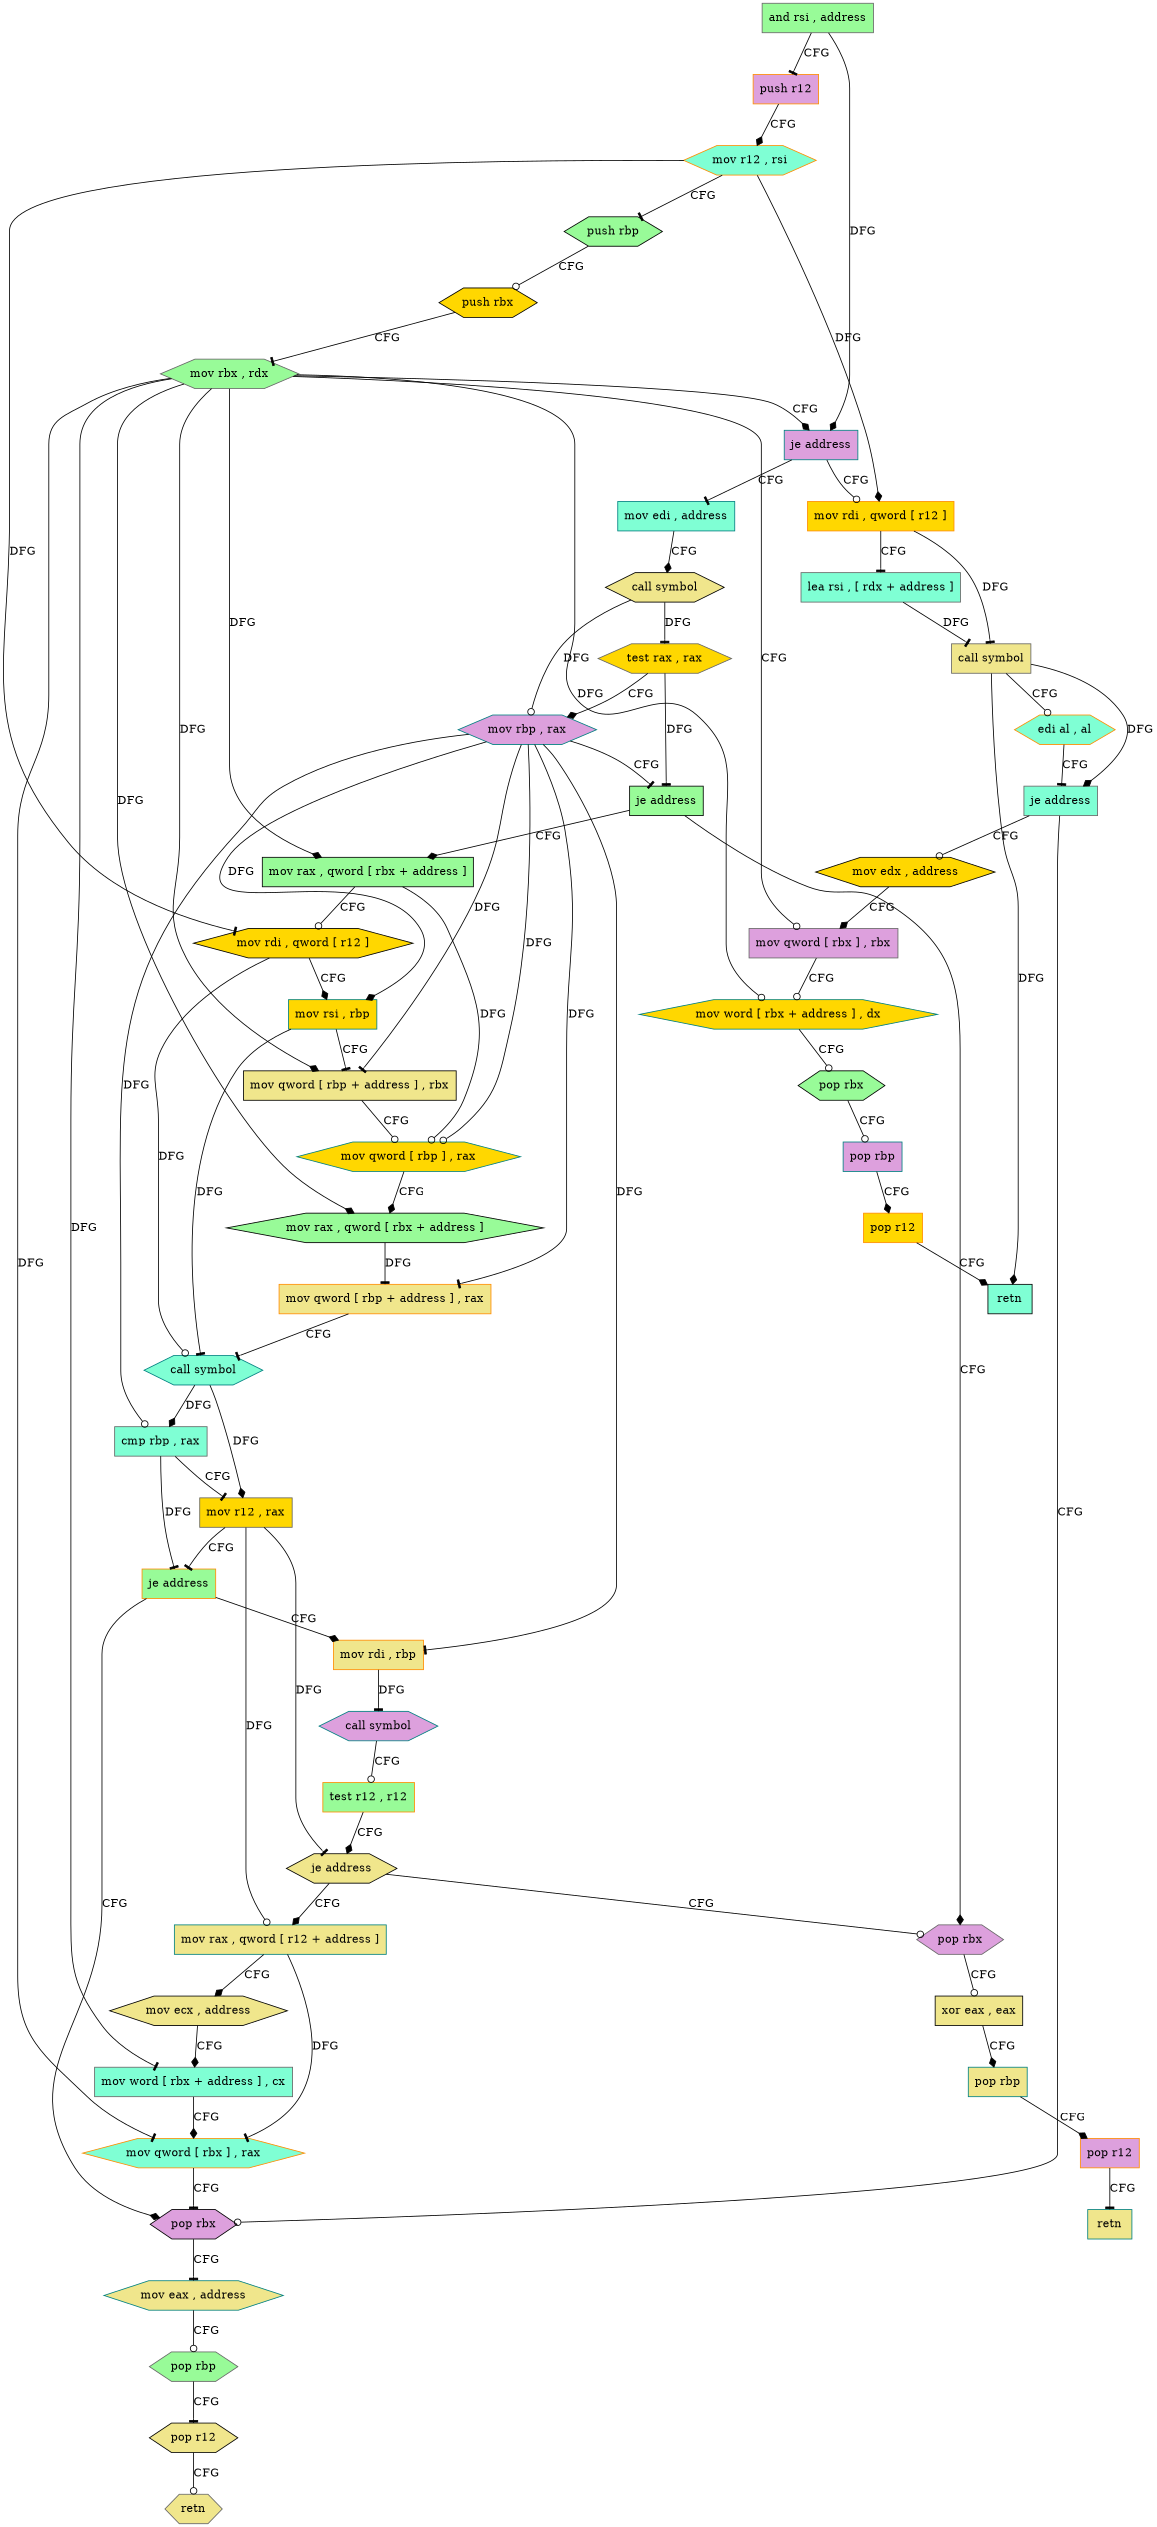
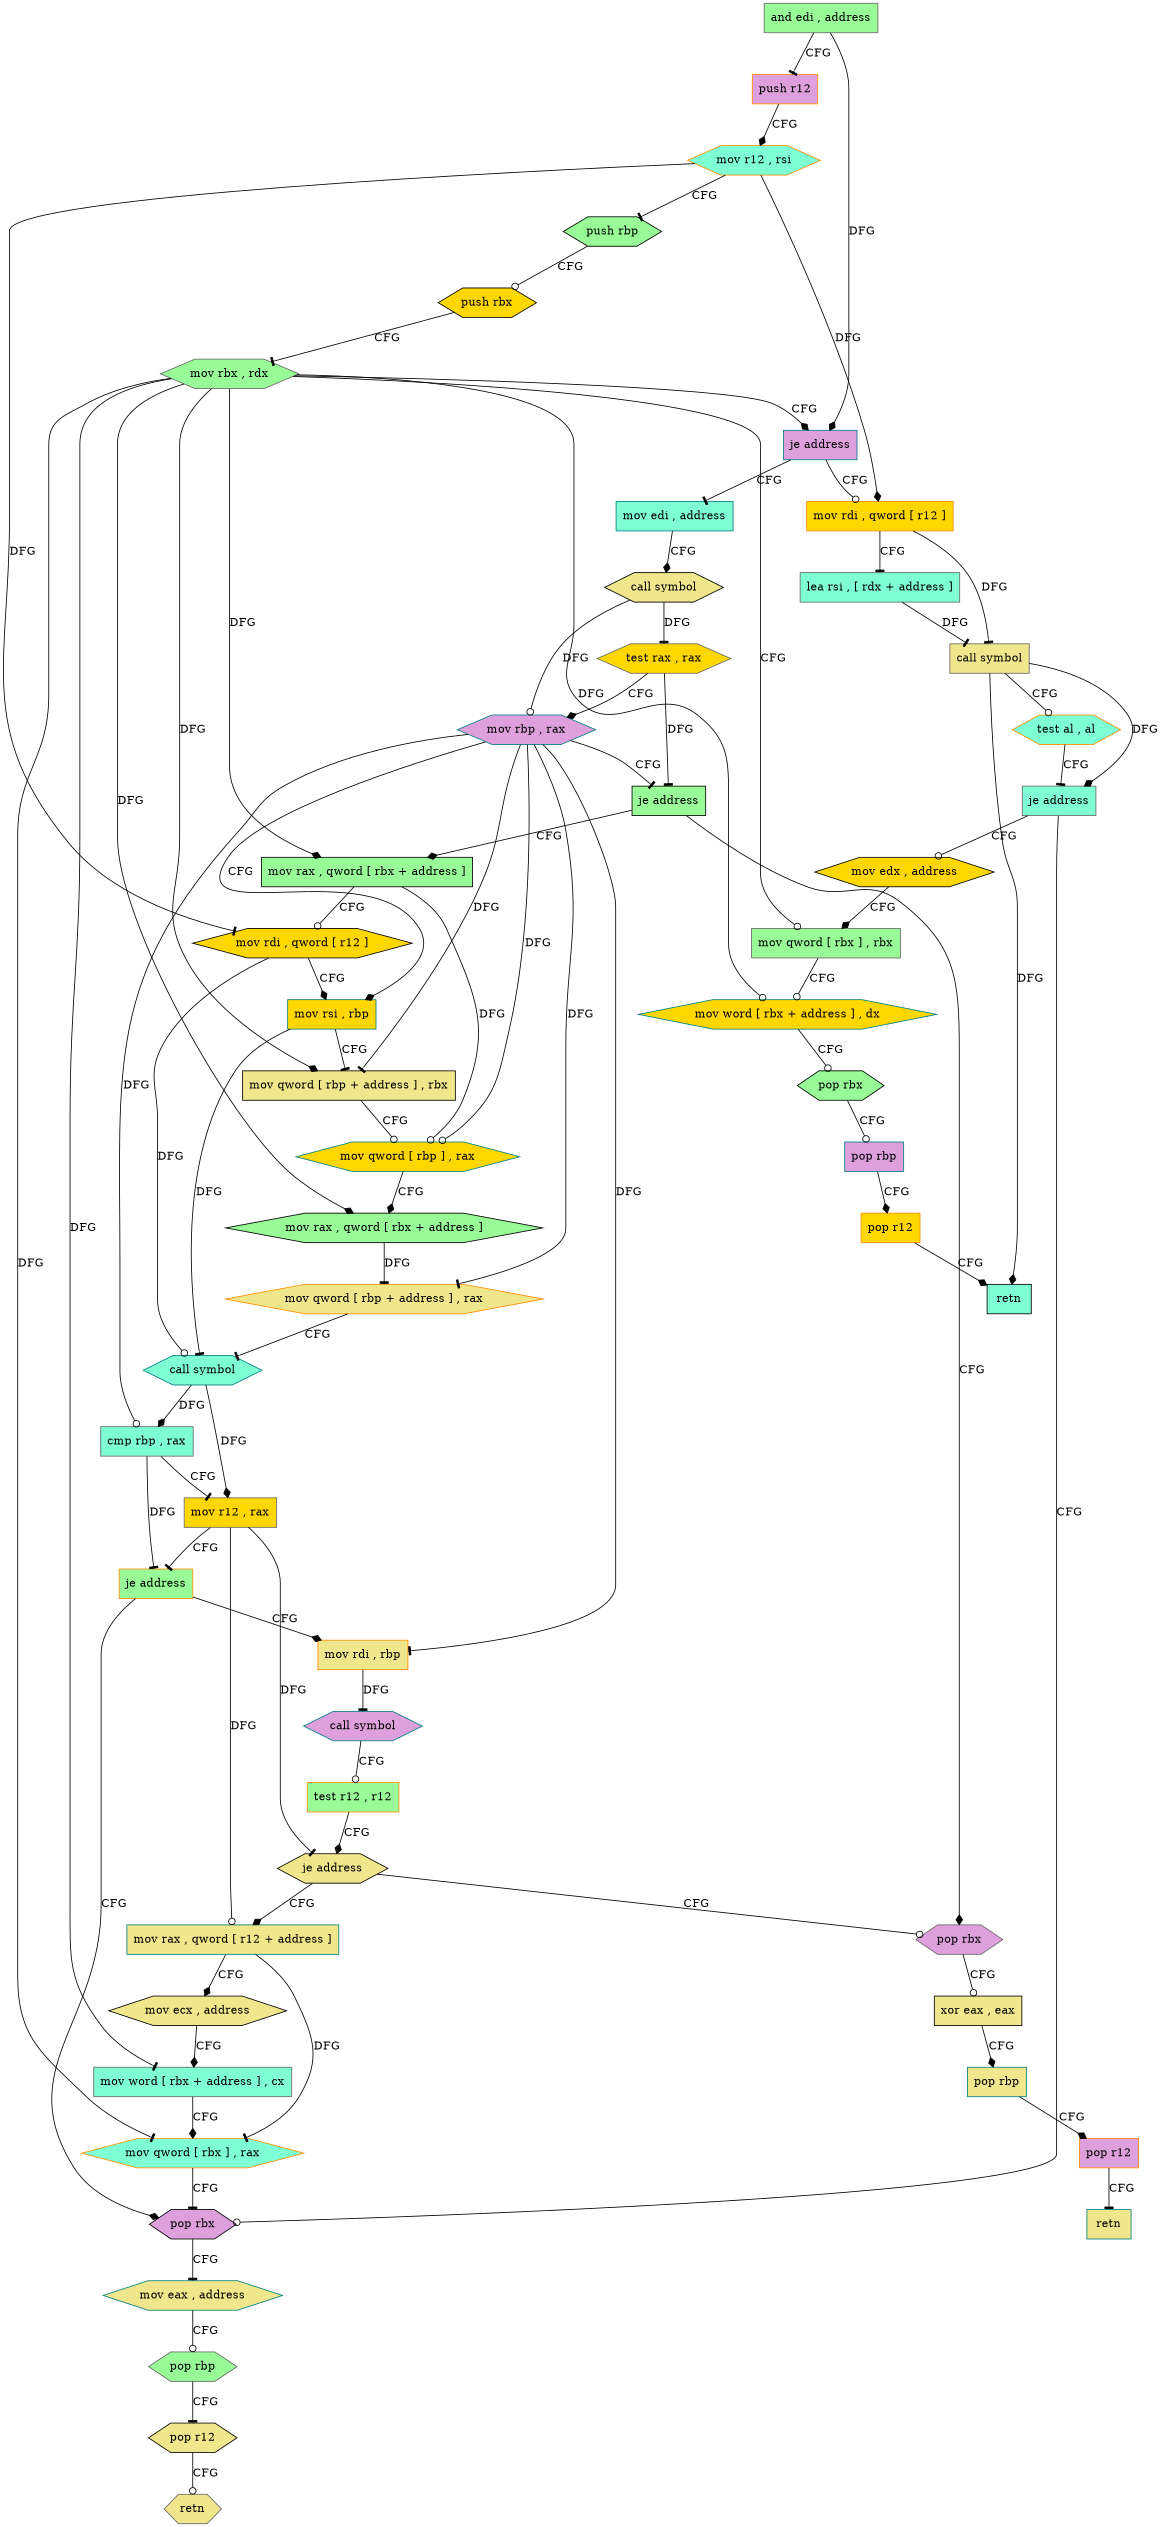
node "and rsi , address": label "and rsi , address" -> "and edi , address"
node "edi al , al": label "edi al , al" -> "test al , al"
edge "mov rbp , rax" -> "mov rsi , rbp": label "DFG" -> "CFG"
node "mov qword [ rbx ] , rbx": fillcolor plum -> palegreen
node "mov qword [ rbp + address ] , rax": shape box -> hexagon
